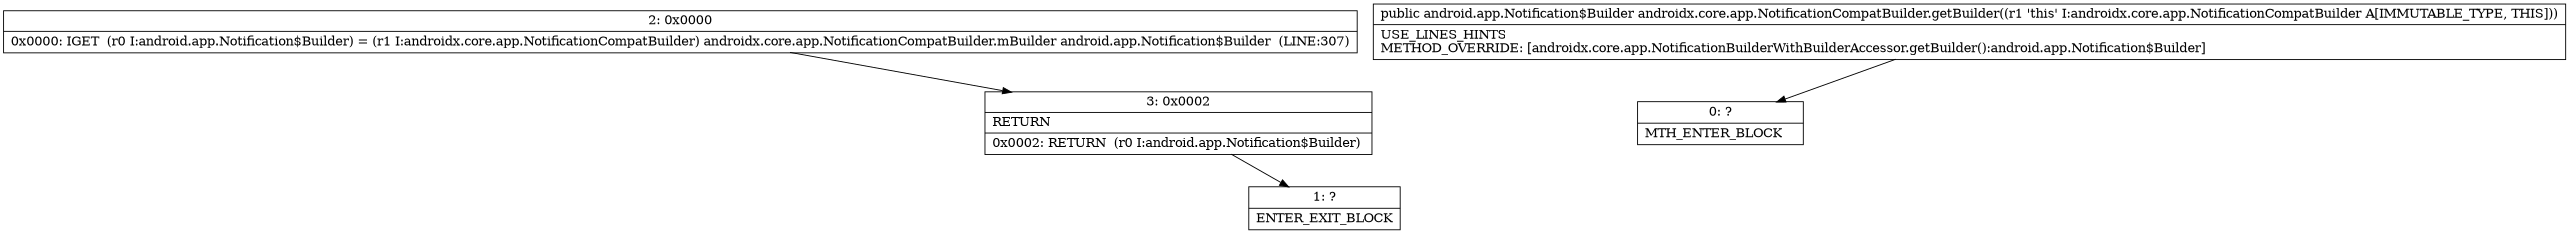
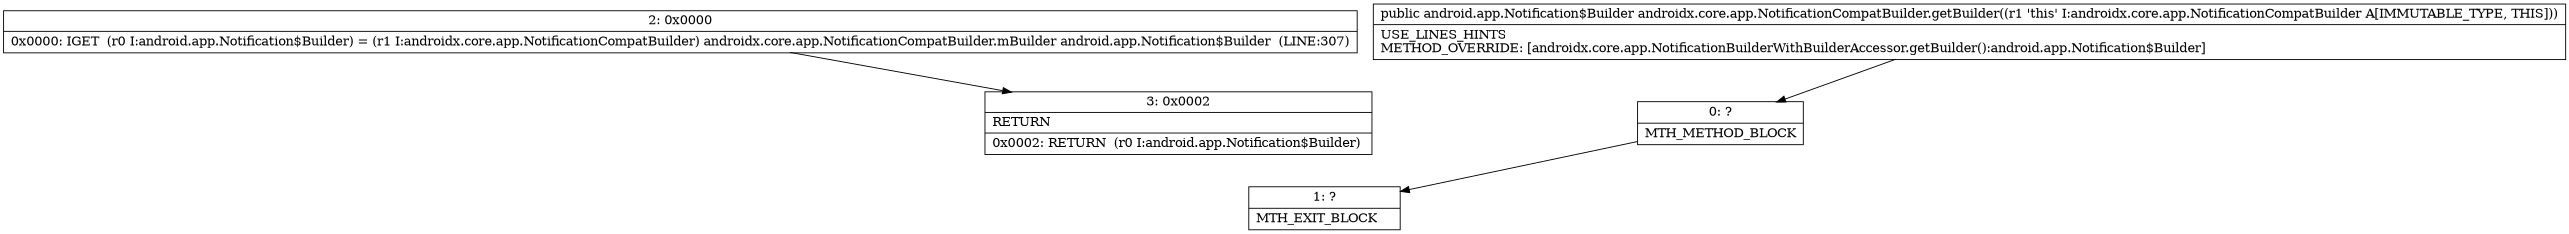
node "0: ?": text "MTH_ENTER_BLOCK" -> "MTH_METHOD_BLOCK"
edge "3: 0x0002" -> "1: ?": now "0: ?" -> "1: ?"
node "1: ?": text "ENTER_EXIT_BLOCK" -> "MTH_EXIT_BLOCK"
